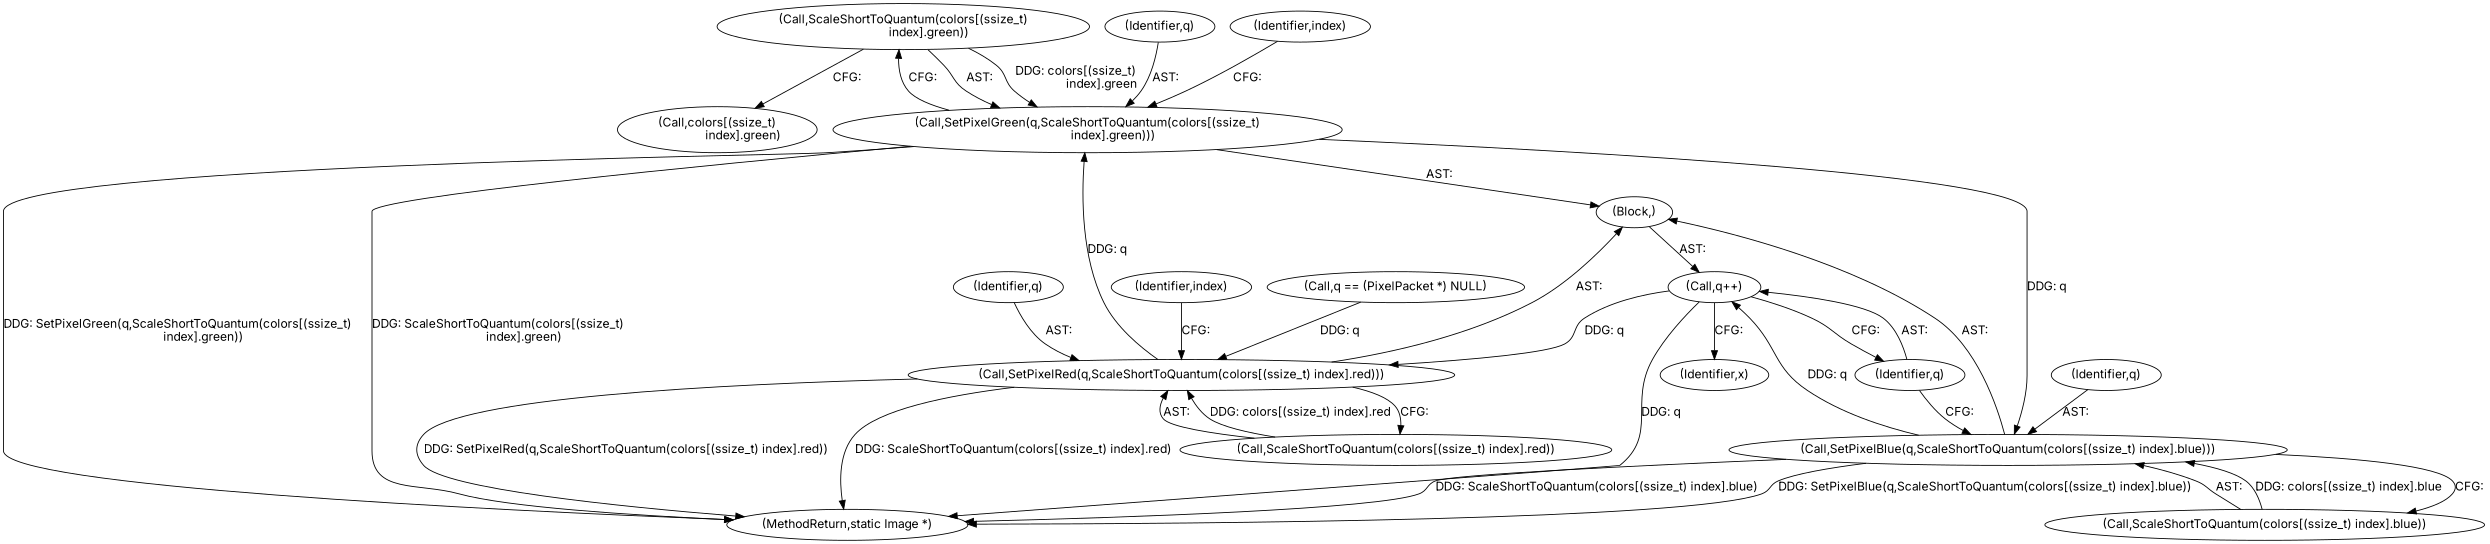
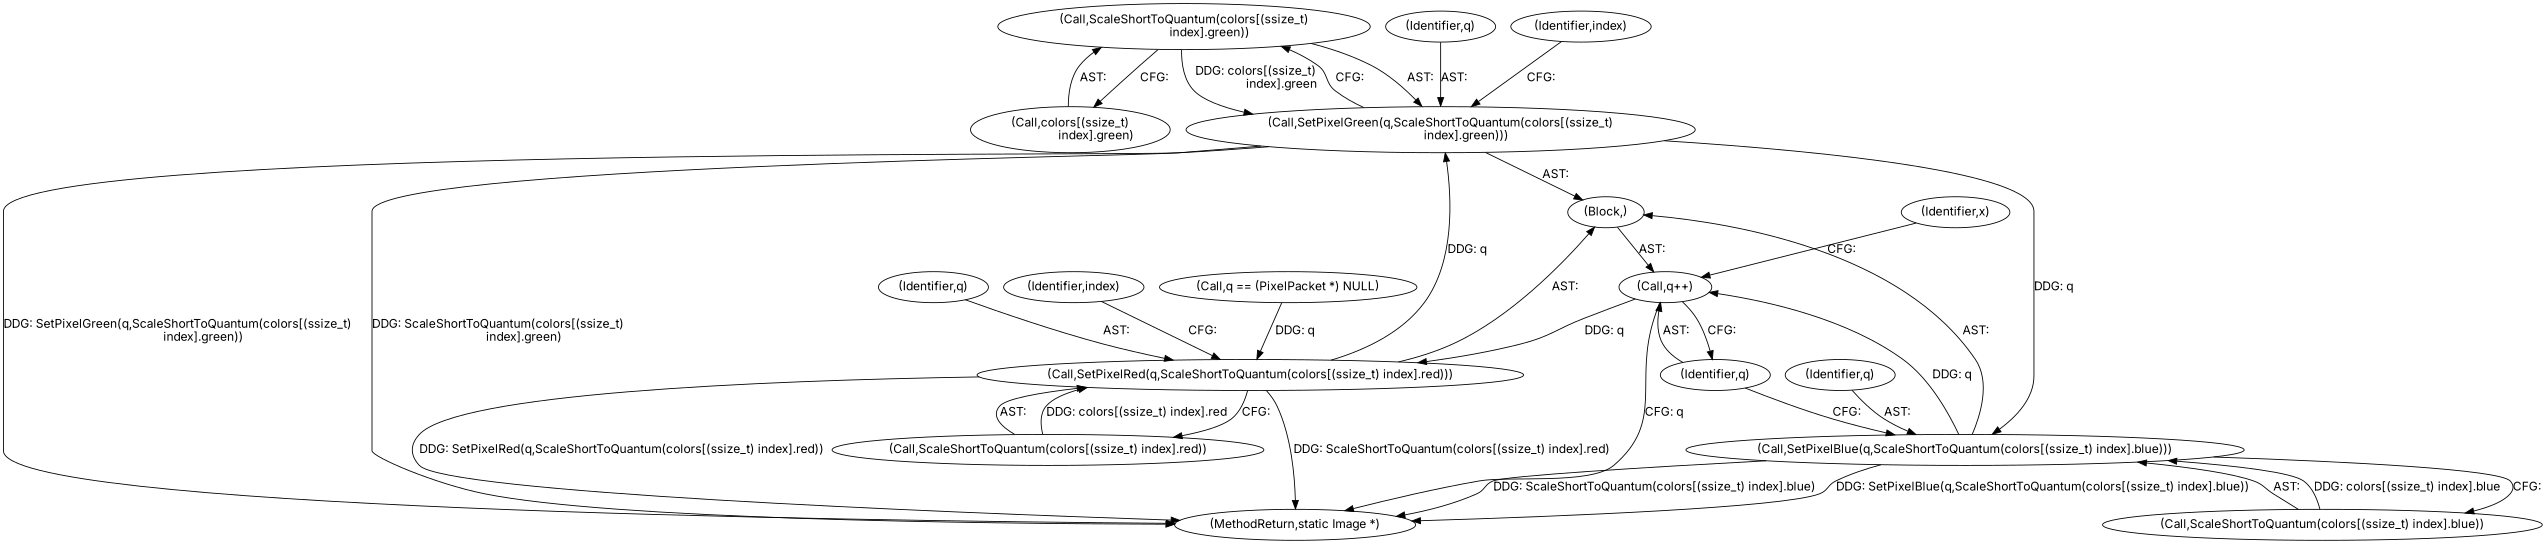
edge "(Call,colors[(ssize_t) index].green)" -> "(Call,ScaleShortToQuantum(colors[(ssize_t) index].green))": added, label "AST:"
edge "(Call,q++)" -> "(Identifier,x)": reversed
edge "(Call,q++)" -> "(MethodReturn,static Image *)": label "DDG: q" -> "CFG: q"
